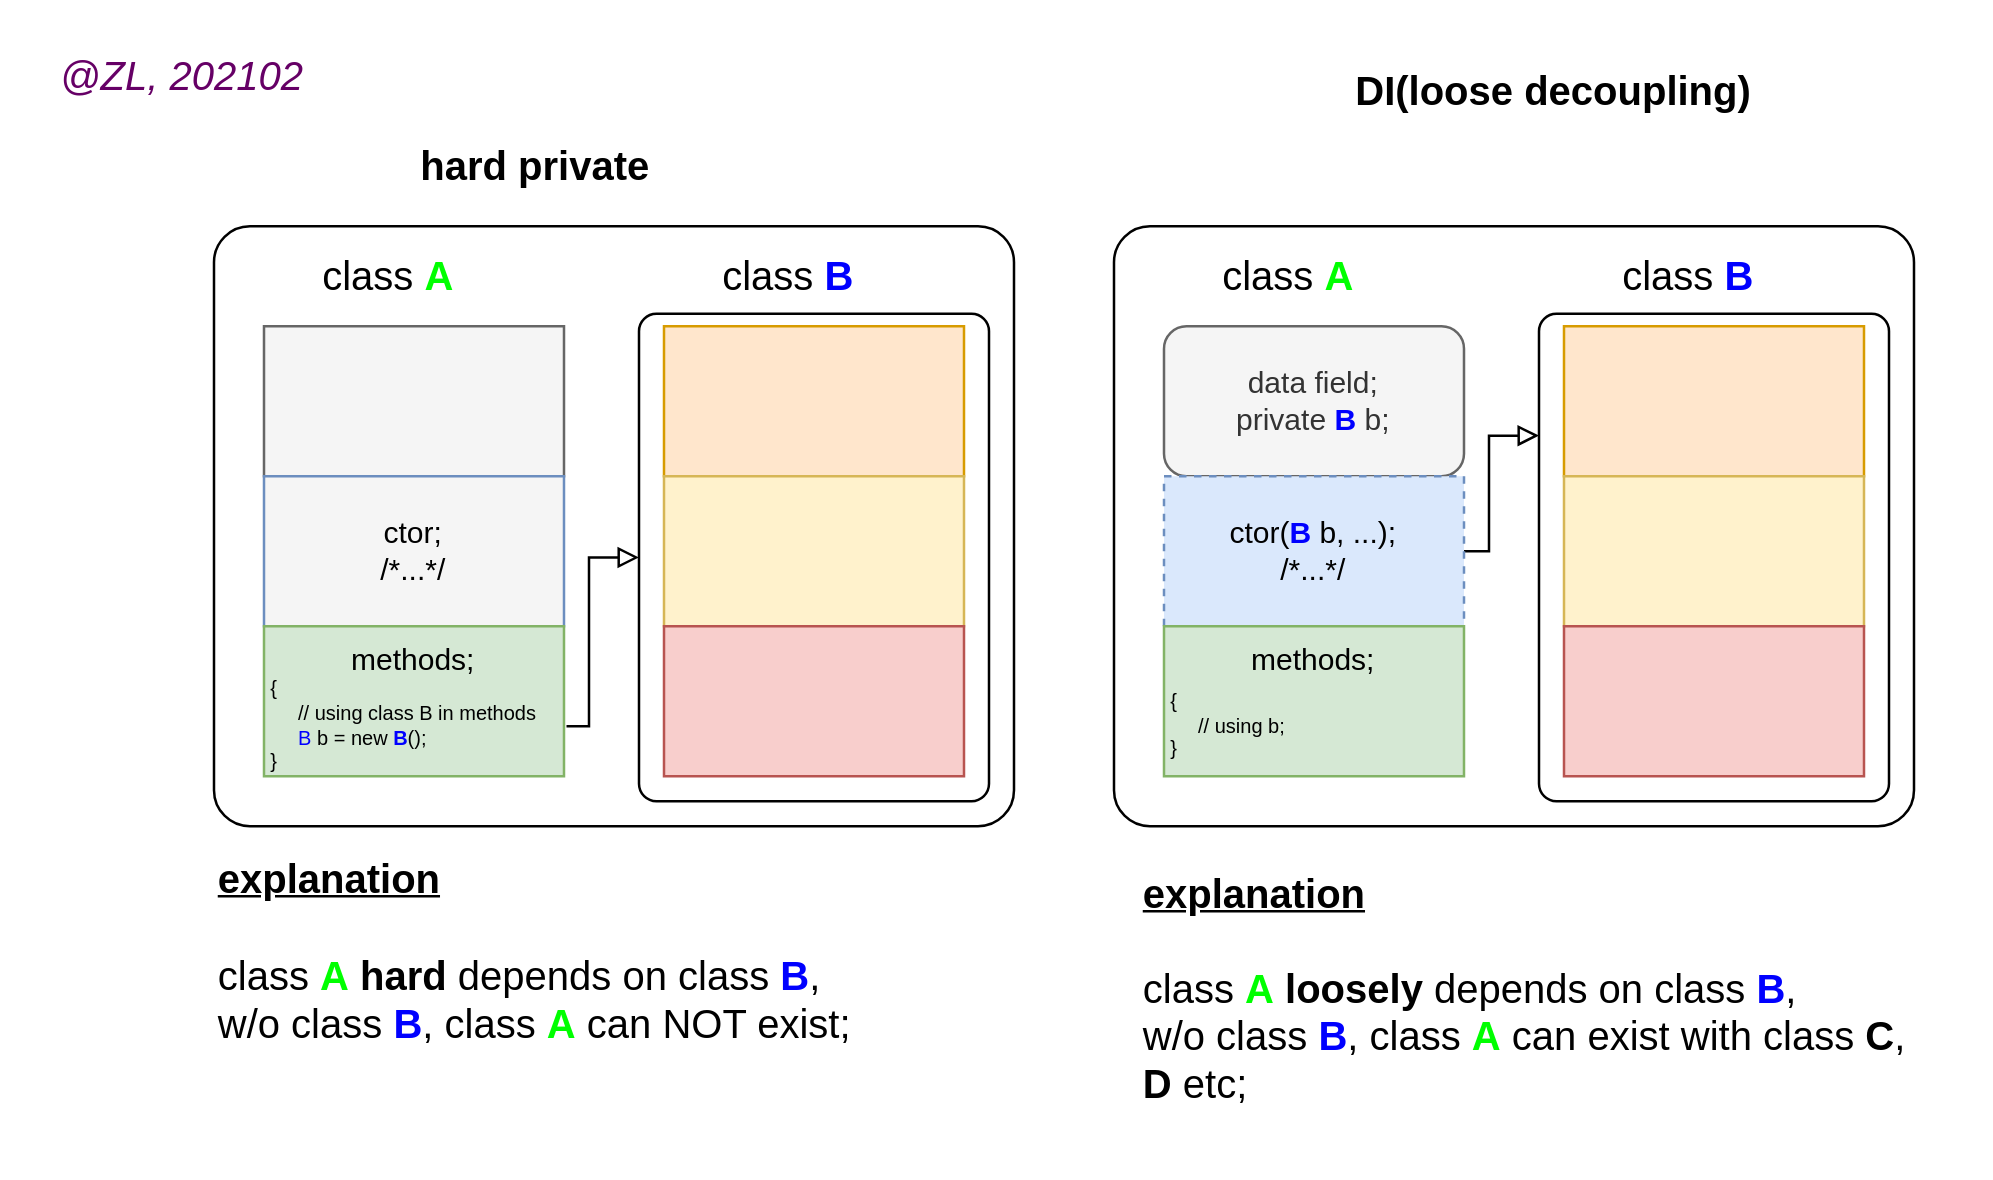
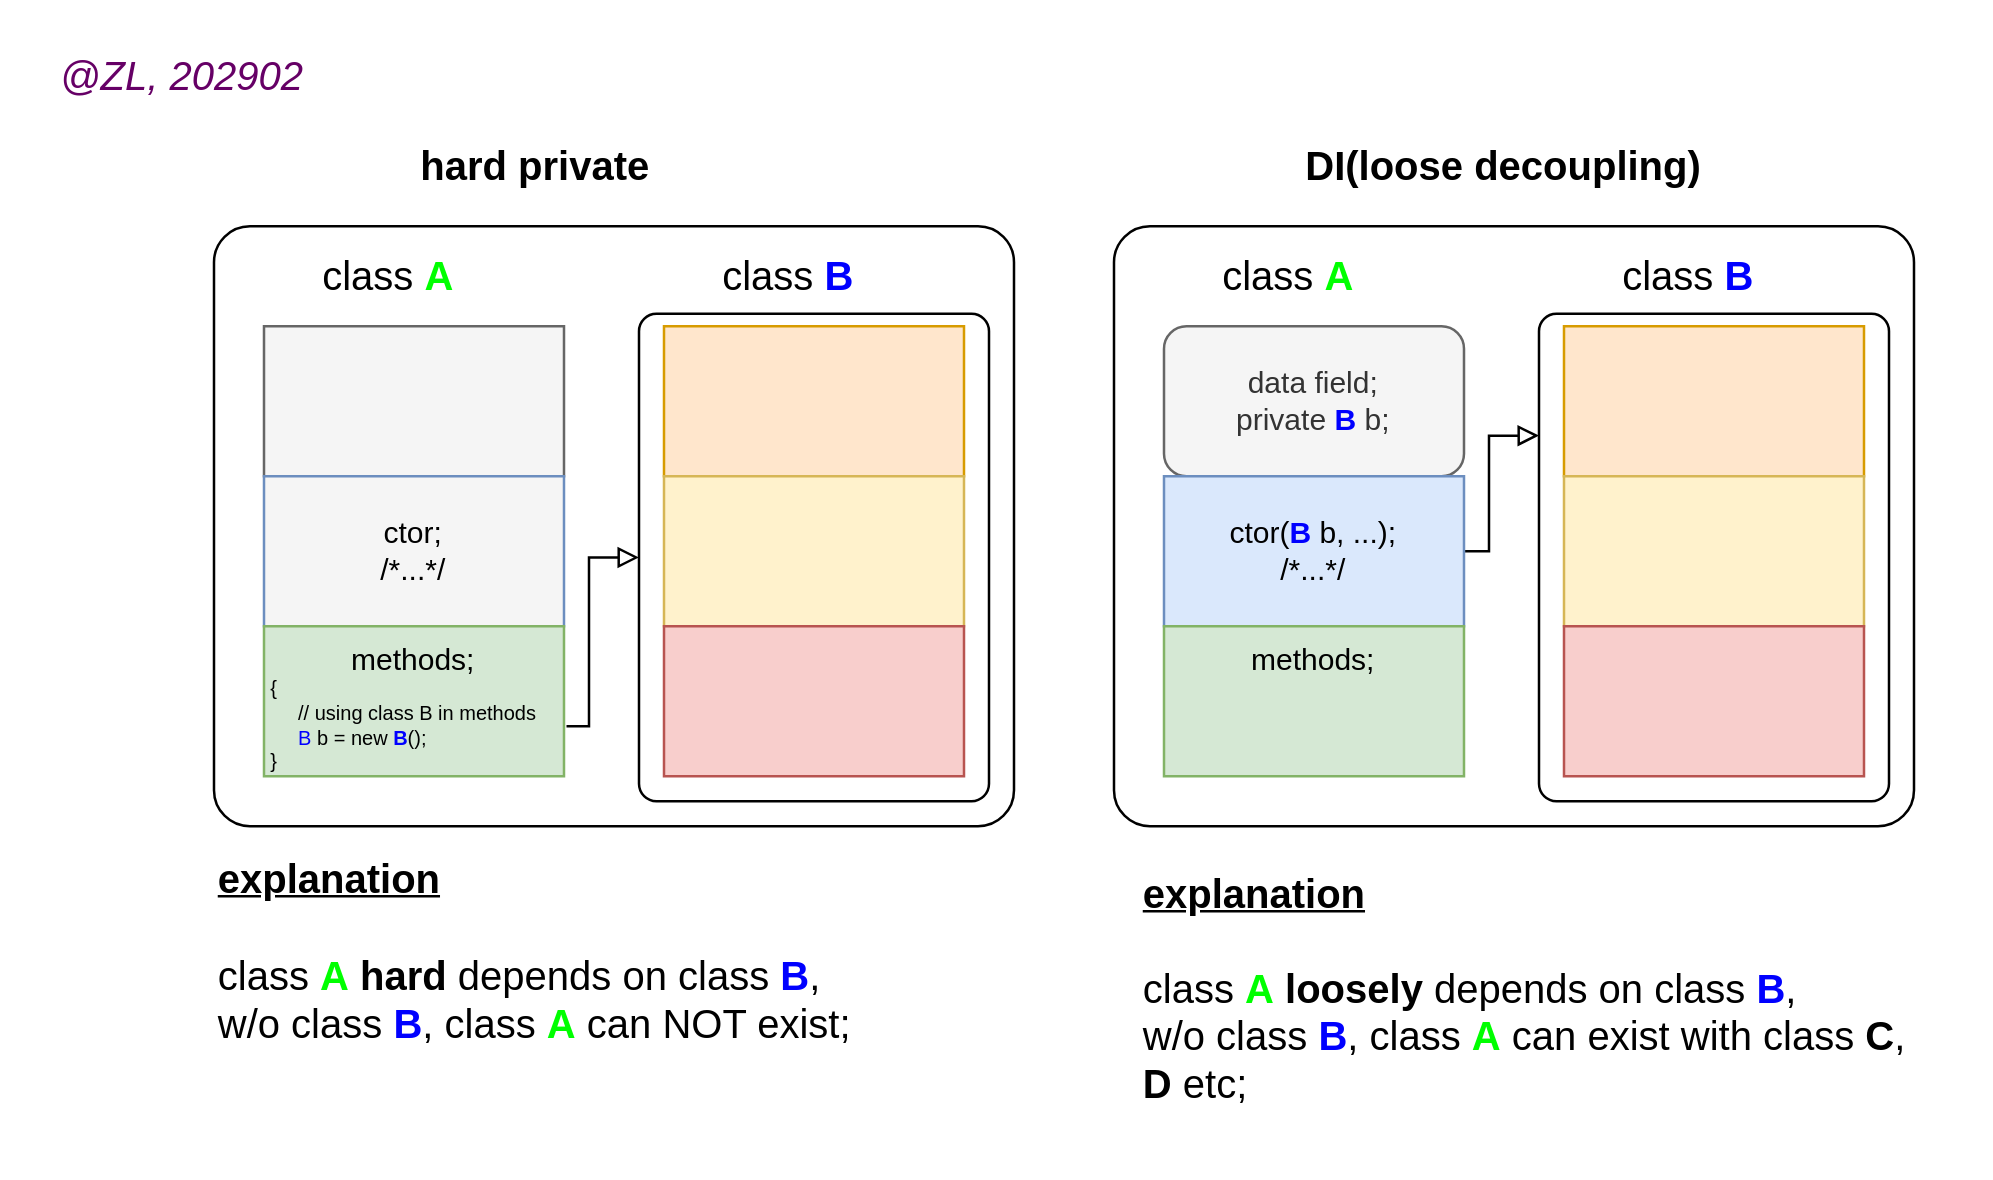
node "@ZL, 202102": label "@ZL, 202102" -> "@ZL, 202902"
node "DI(loose decoupling)": moved (1564, 89) -> (1514, 164)
node "ctor(B b, ...); /*...*/": style dashed -> solid
node "{ // using b;}": removed
